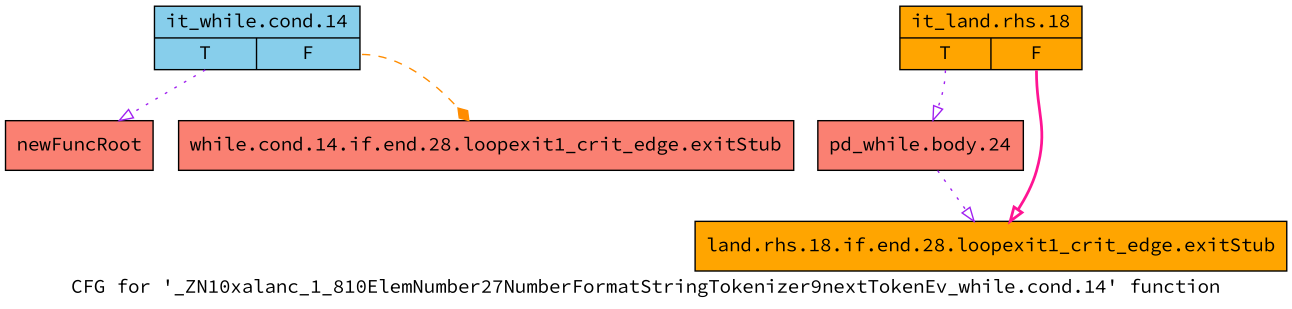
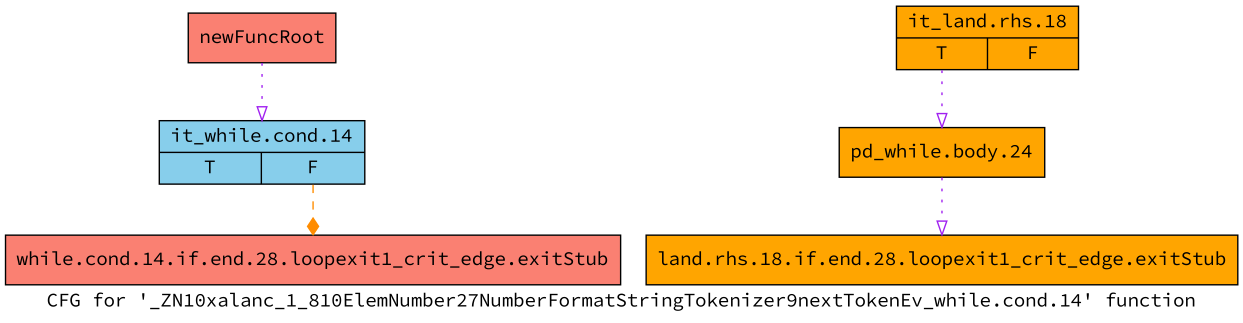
edge "it_while.cond.14" -> "newFuncRoot": reversed
edge "it_land.rhs.18" -> "land.rhs.18.if.end.28.loopexit1_crit_edge.exitStub": removed
node "pd_while.body.24": fillcolor salmon -> orange
